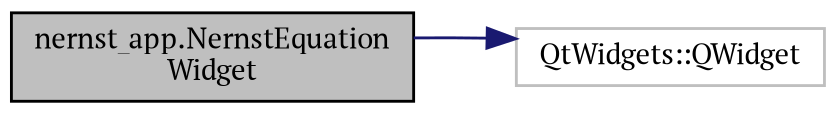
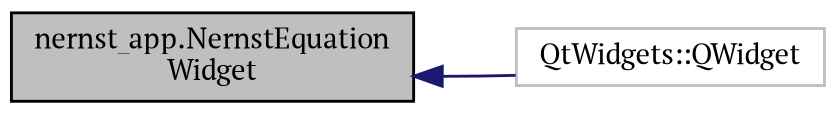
edge "nernst_app.NernstEquation Widget" -> "QtWidgets::QWidget": reversed
